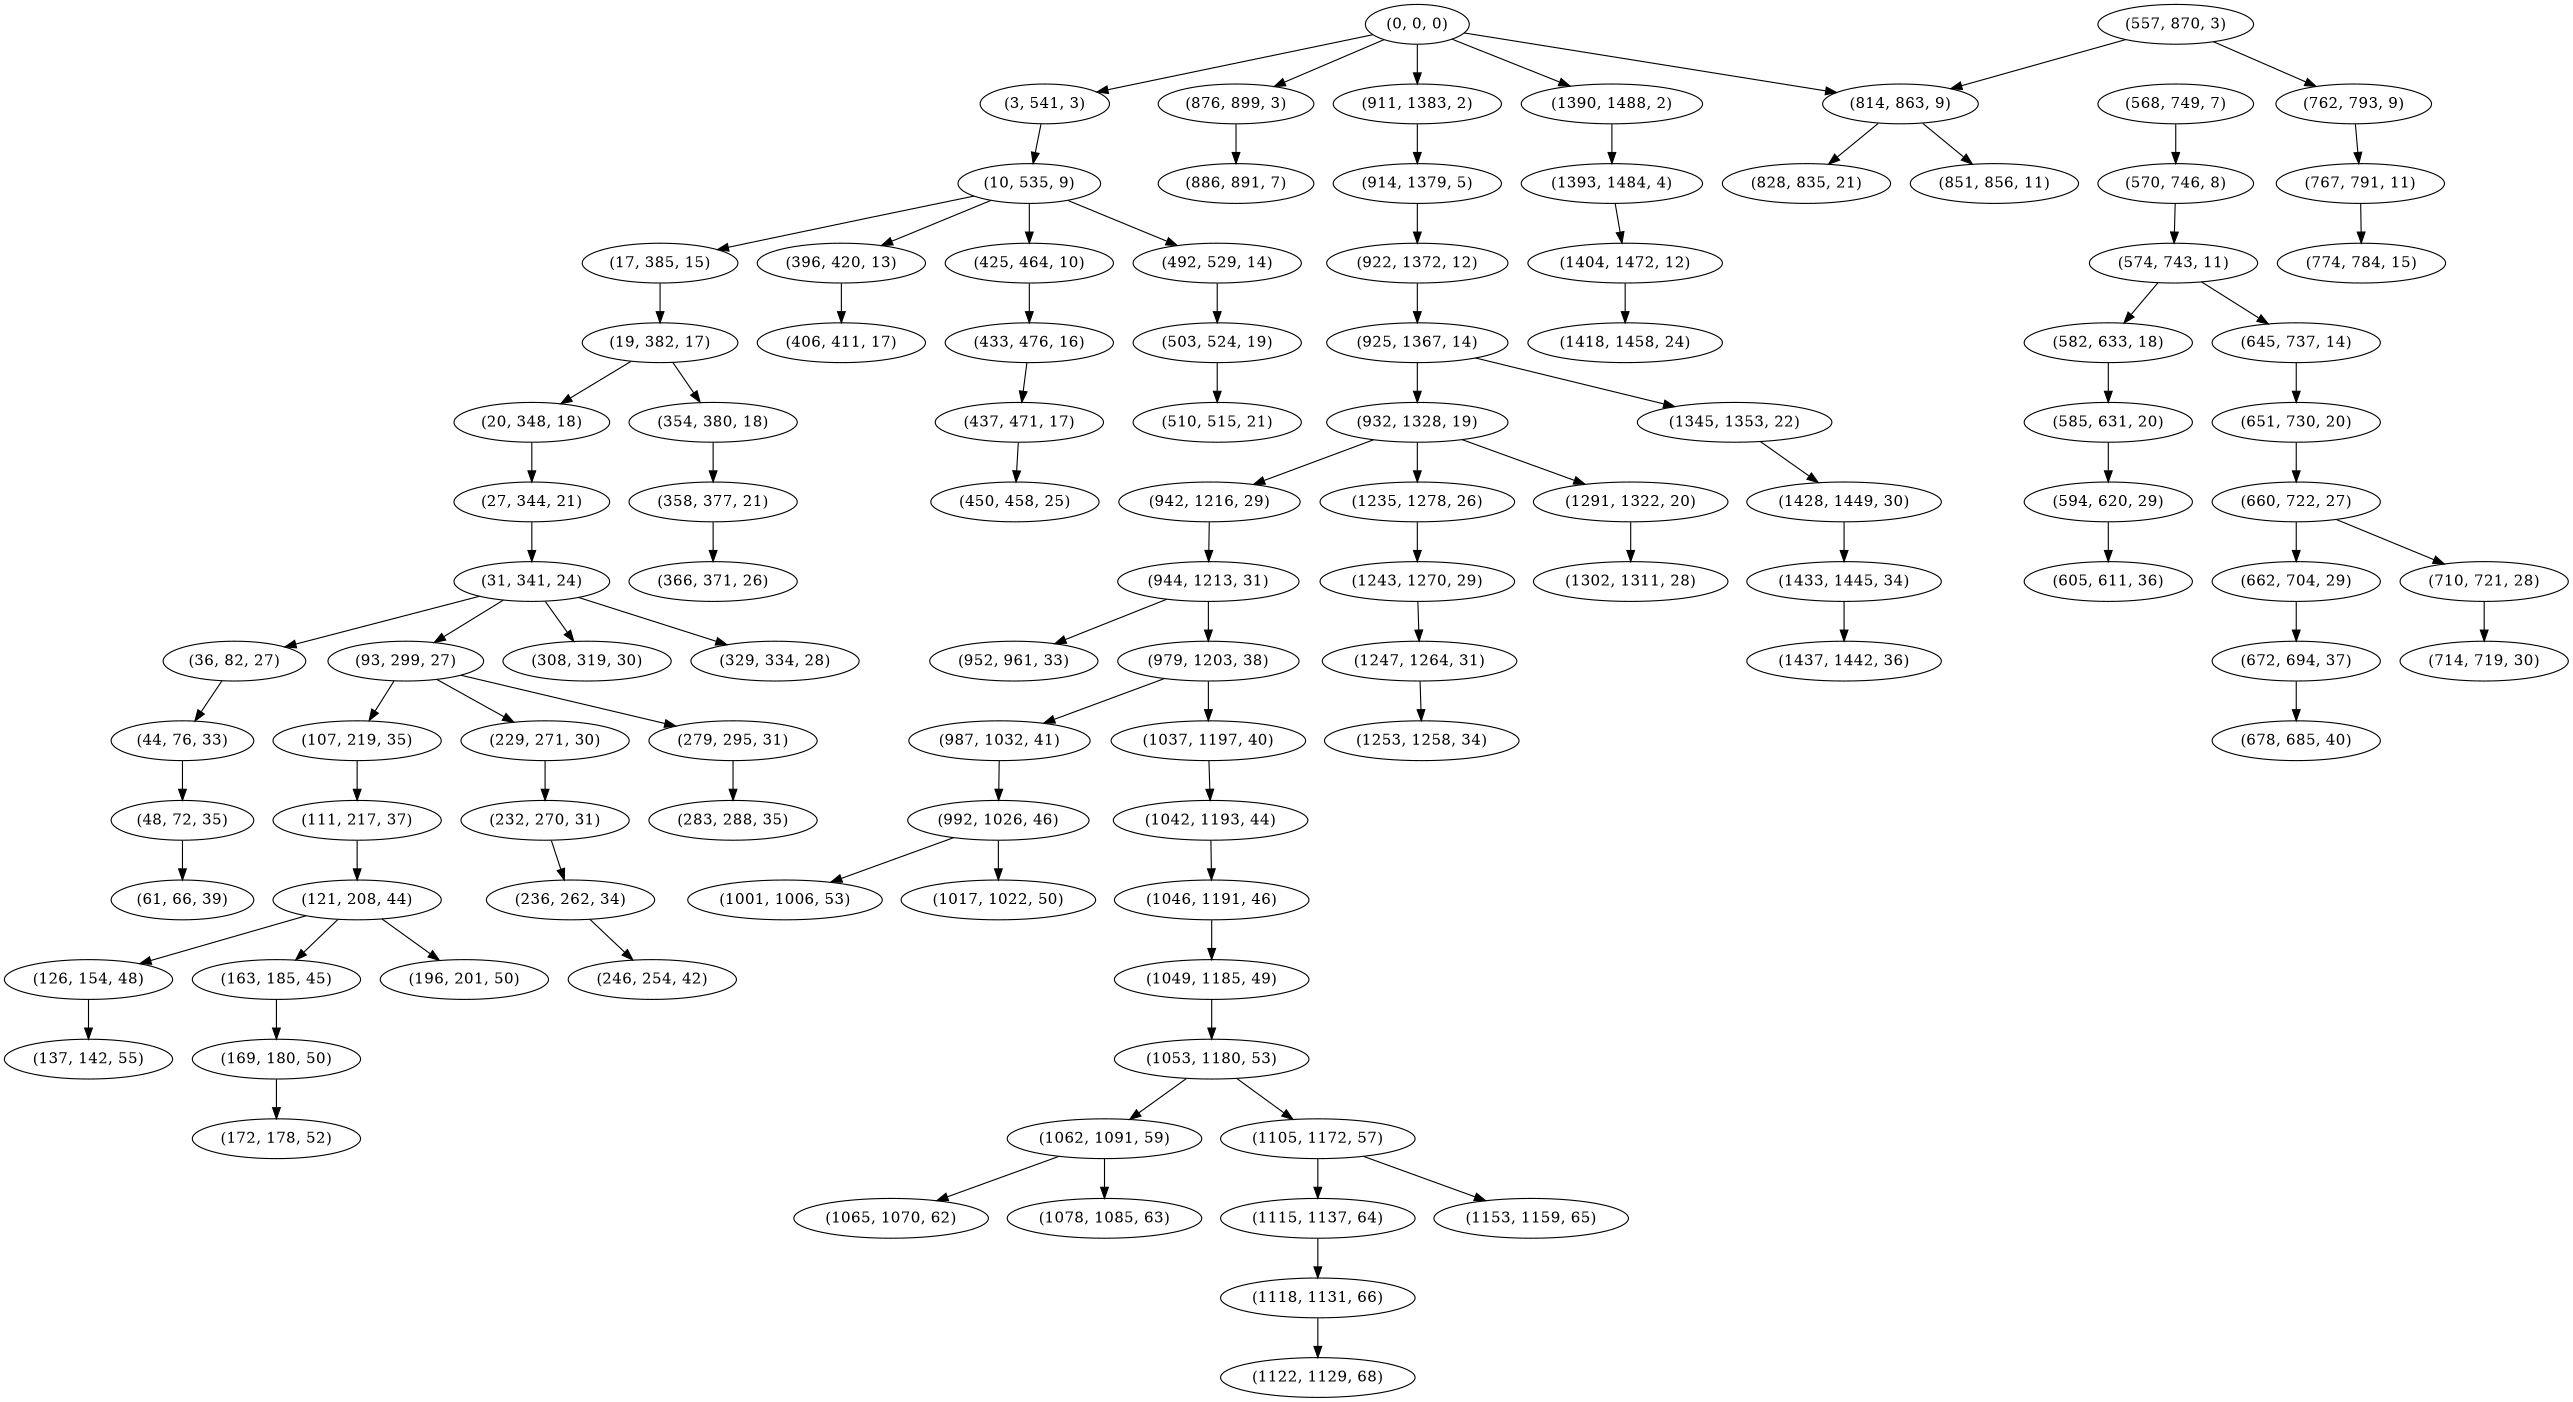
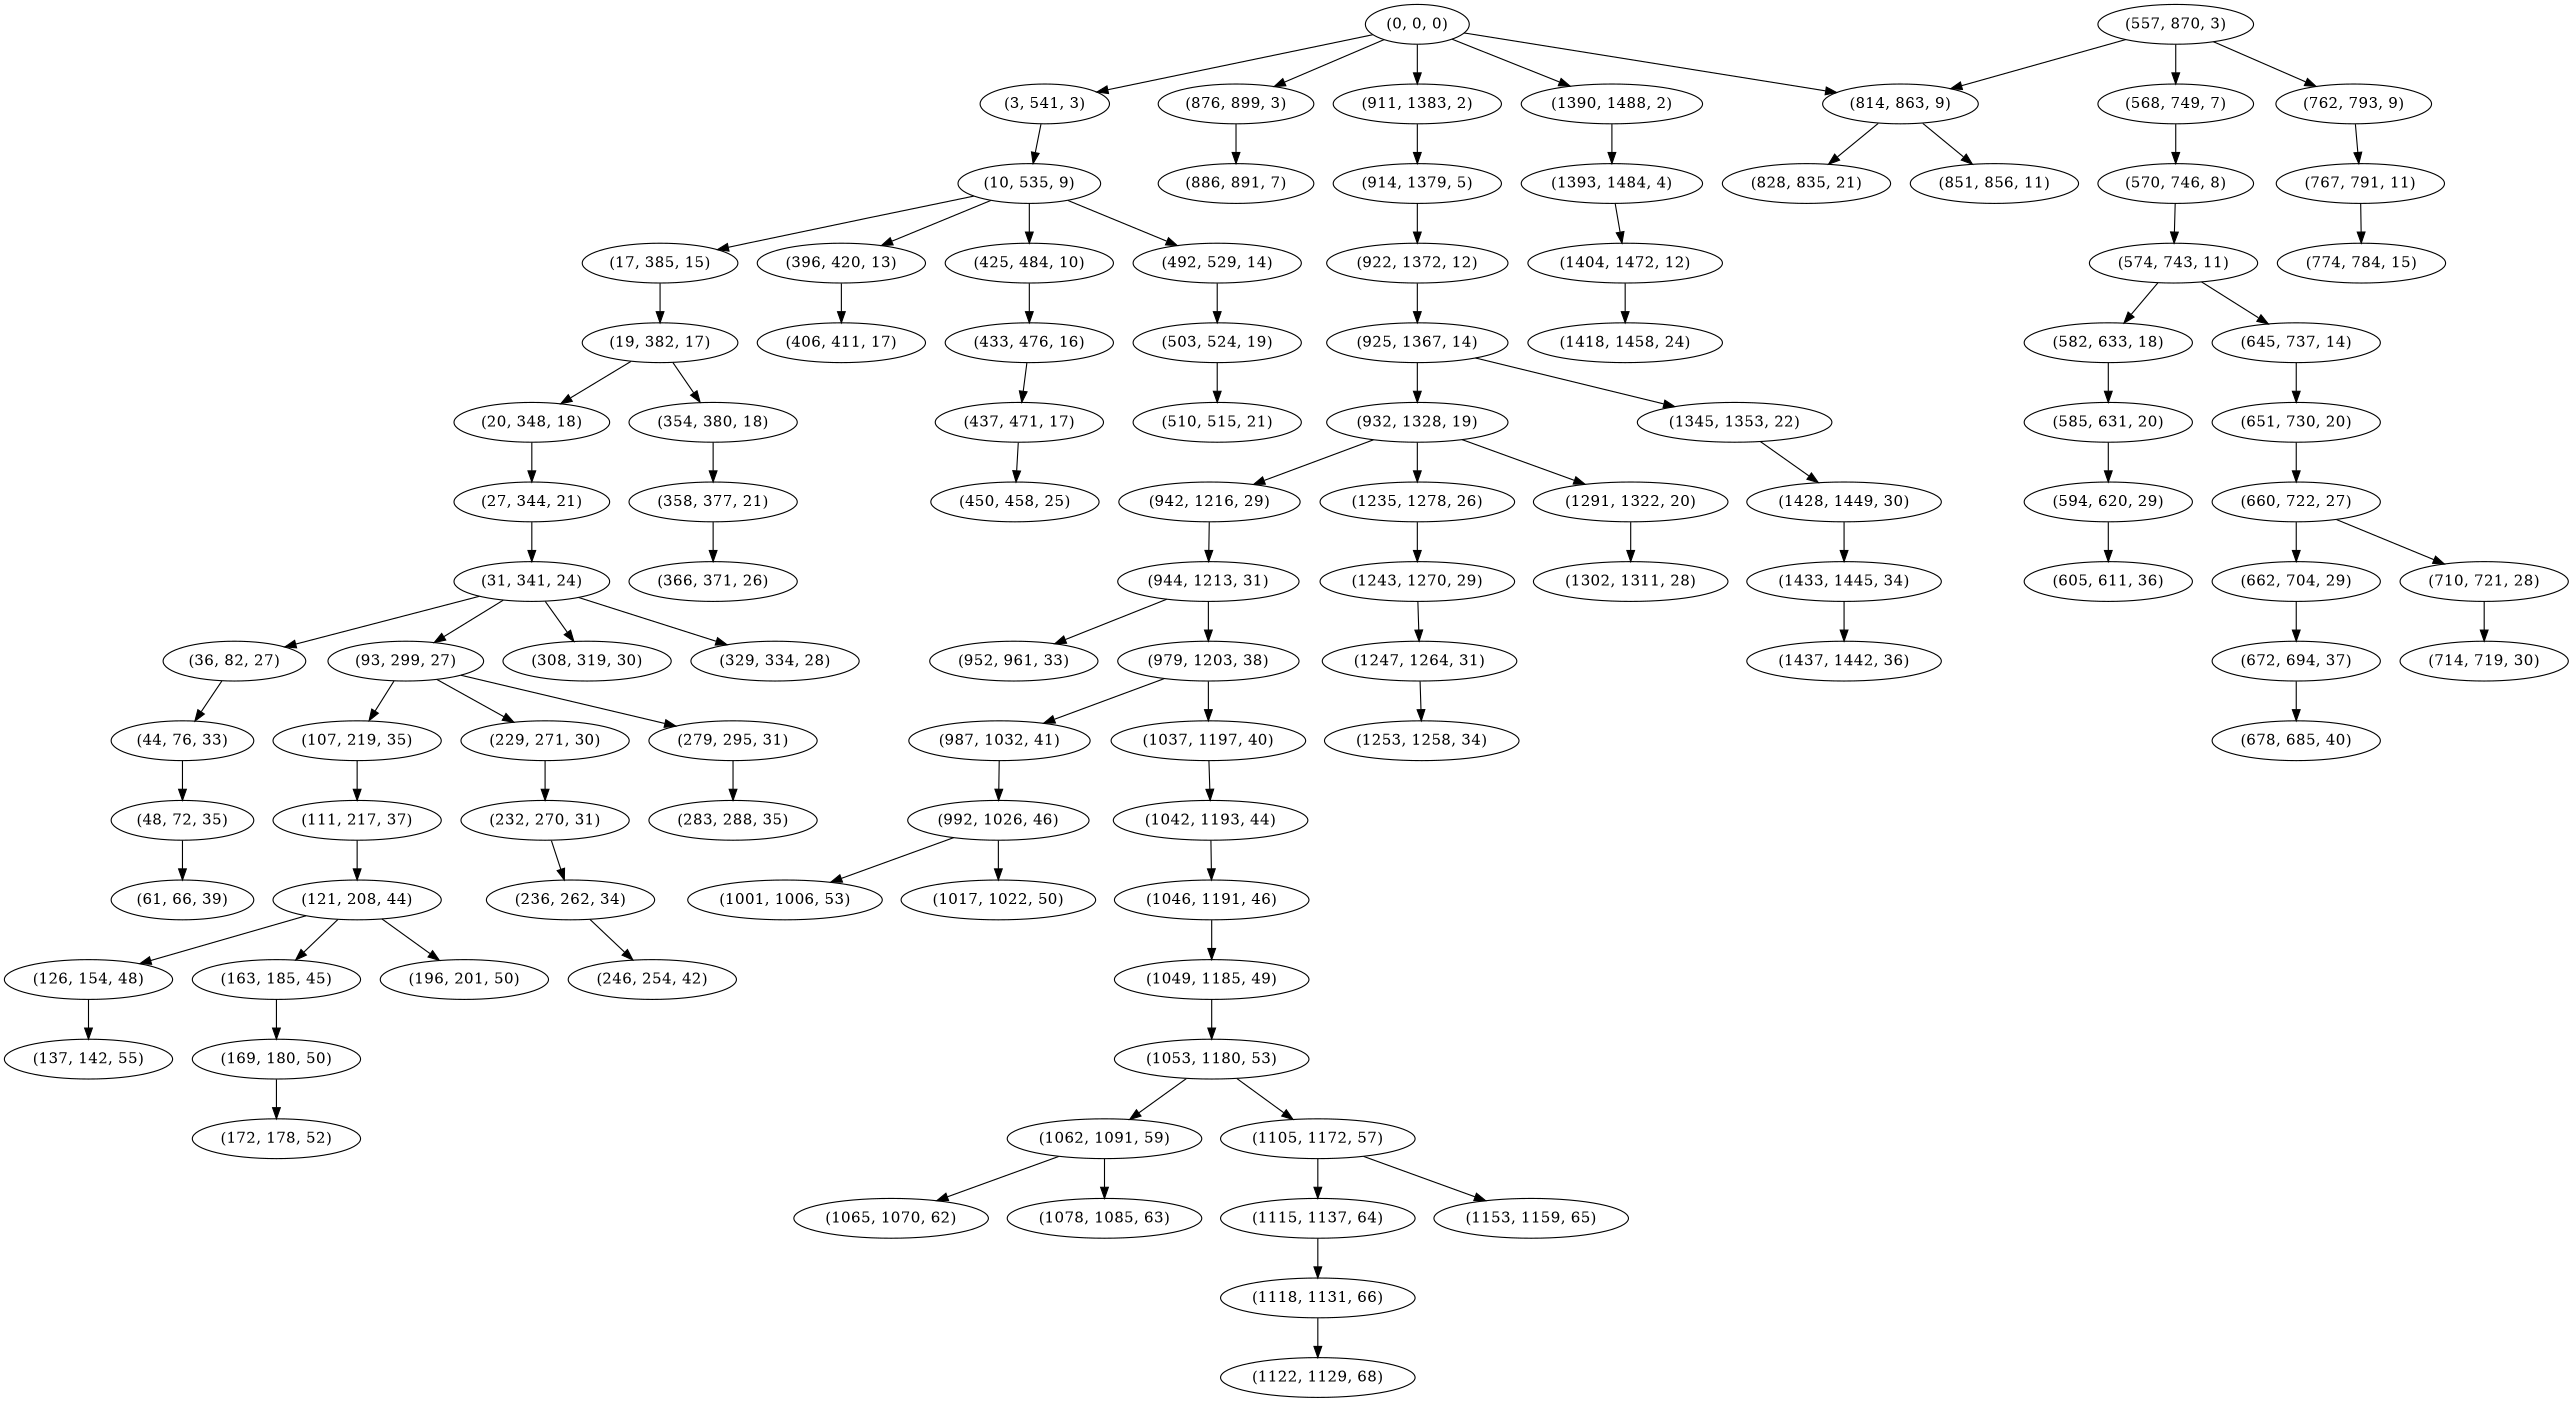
edge "(557, 870, 3)" -> "(568, 749, 7)": added
node "(425, 464, 10)": label "(425, 464, 10)" -> "(425, 484, 10)"
